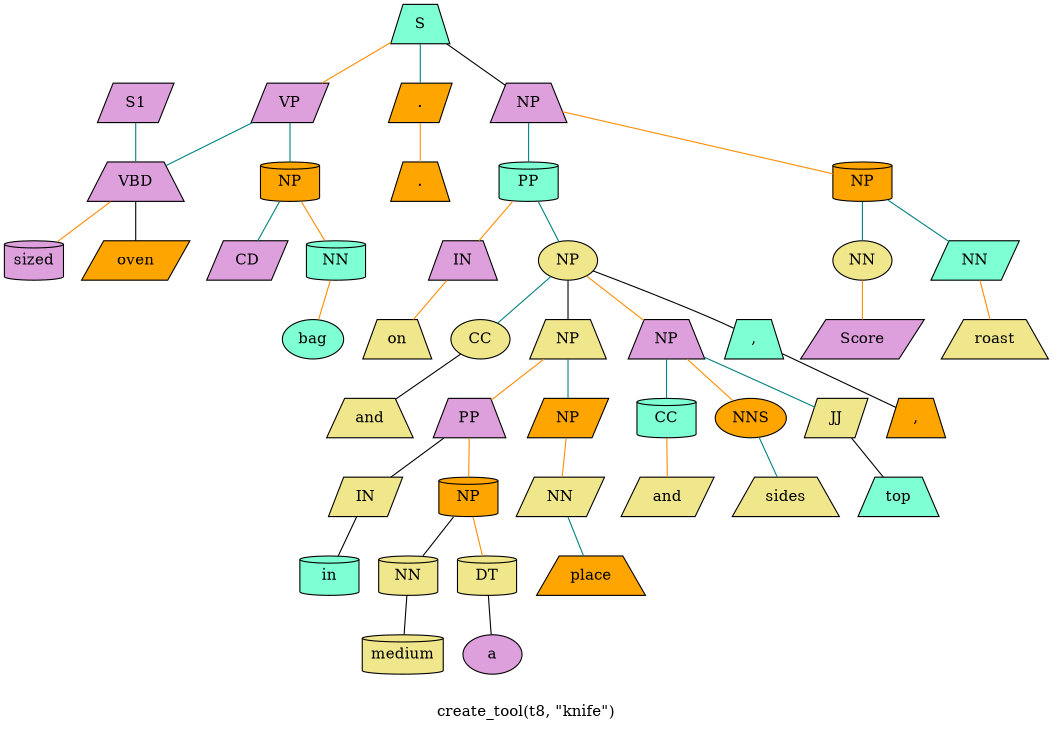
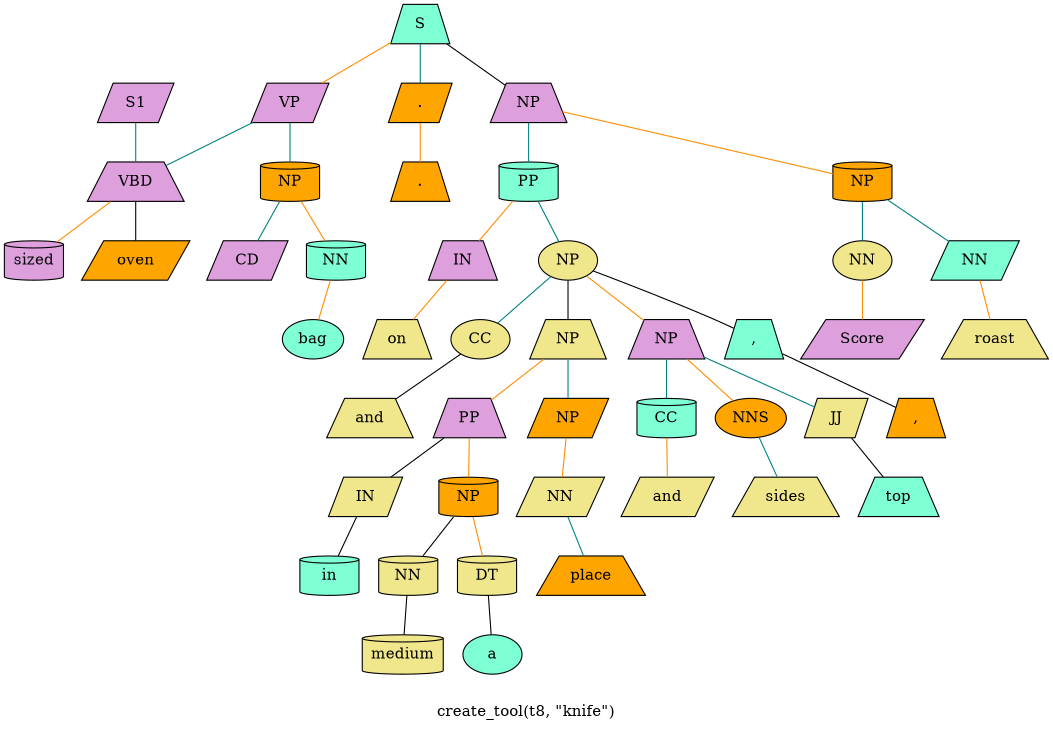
node "a": fillcolor plum -> aquamarine
